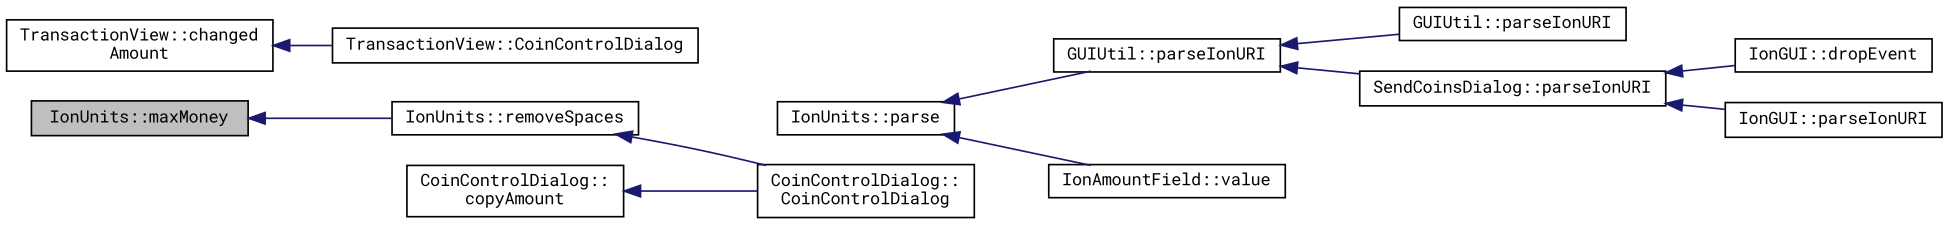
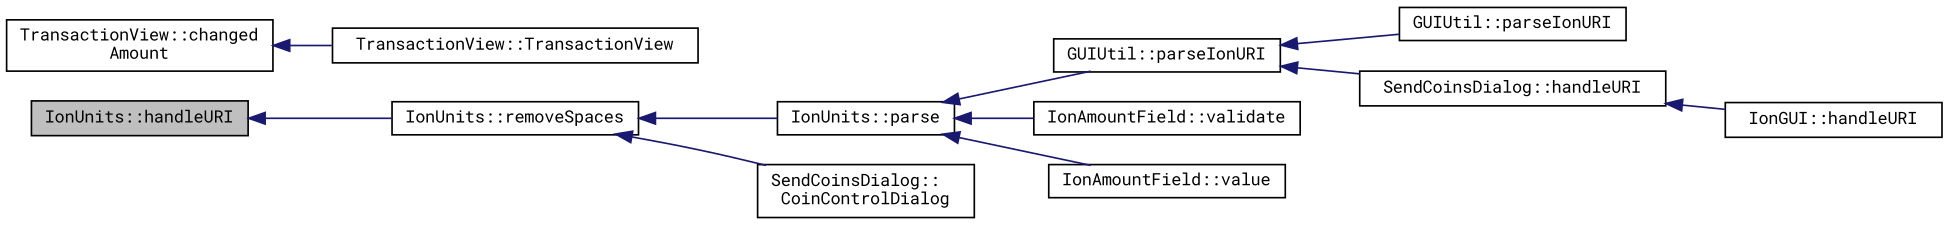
node "TransactionView::CoinControlDialog": label "TransactionView::CoinControlDialog" -> "TransactionView::TransactionView"
node "IonGUI::dropEvent": removed
node "SendCoinsDialog::parseIonURI": label "SendCoinsDialog::parseIonURI" -> "SendCoinsDialog::handleURI"
node "IonUnits::maxMoney": label "IonUnits::maxMoney" -> "IonUnits::handleURI"
edge "IonUnits::parse" -> "IonUnits::removeSpaces": added
node "IonAmountField::validate": added
node "IonGUI::parseIonURI": label "IonGUI::parseIonURI" -> "IonGUI::handleURI"
node "CoinControlDialog:: copyAmount": removed
node "CoinControlDialog:: CoinControlDialog": label "CoinControlDialog:: CoinControlDialog" -> "SendCoinsDialog:: CoinControlDialog"
